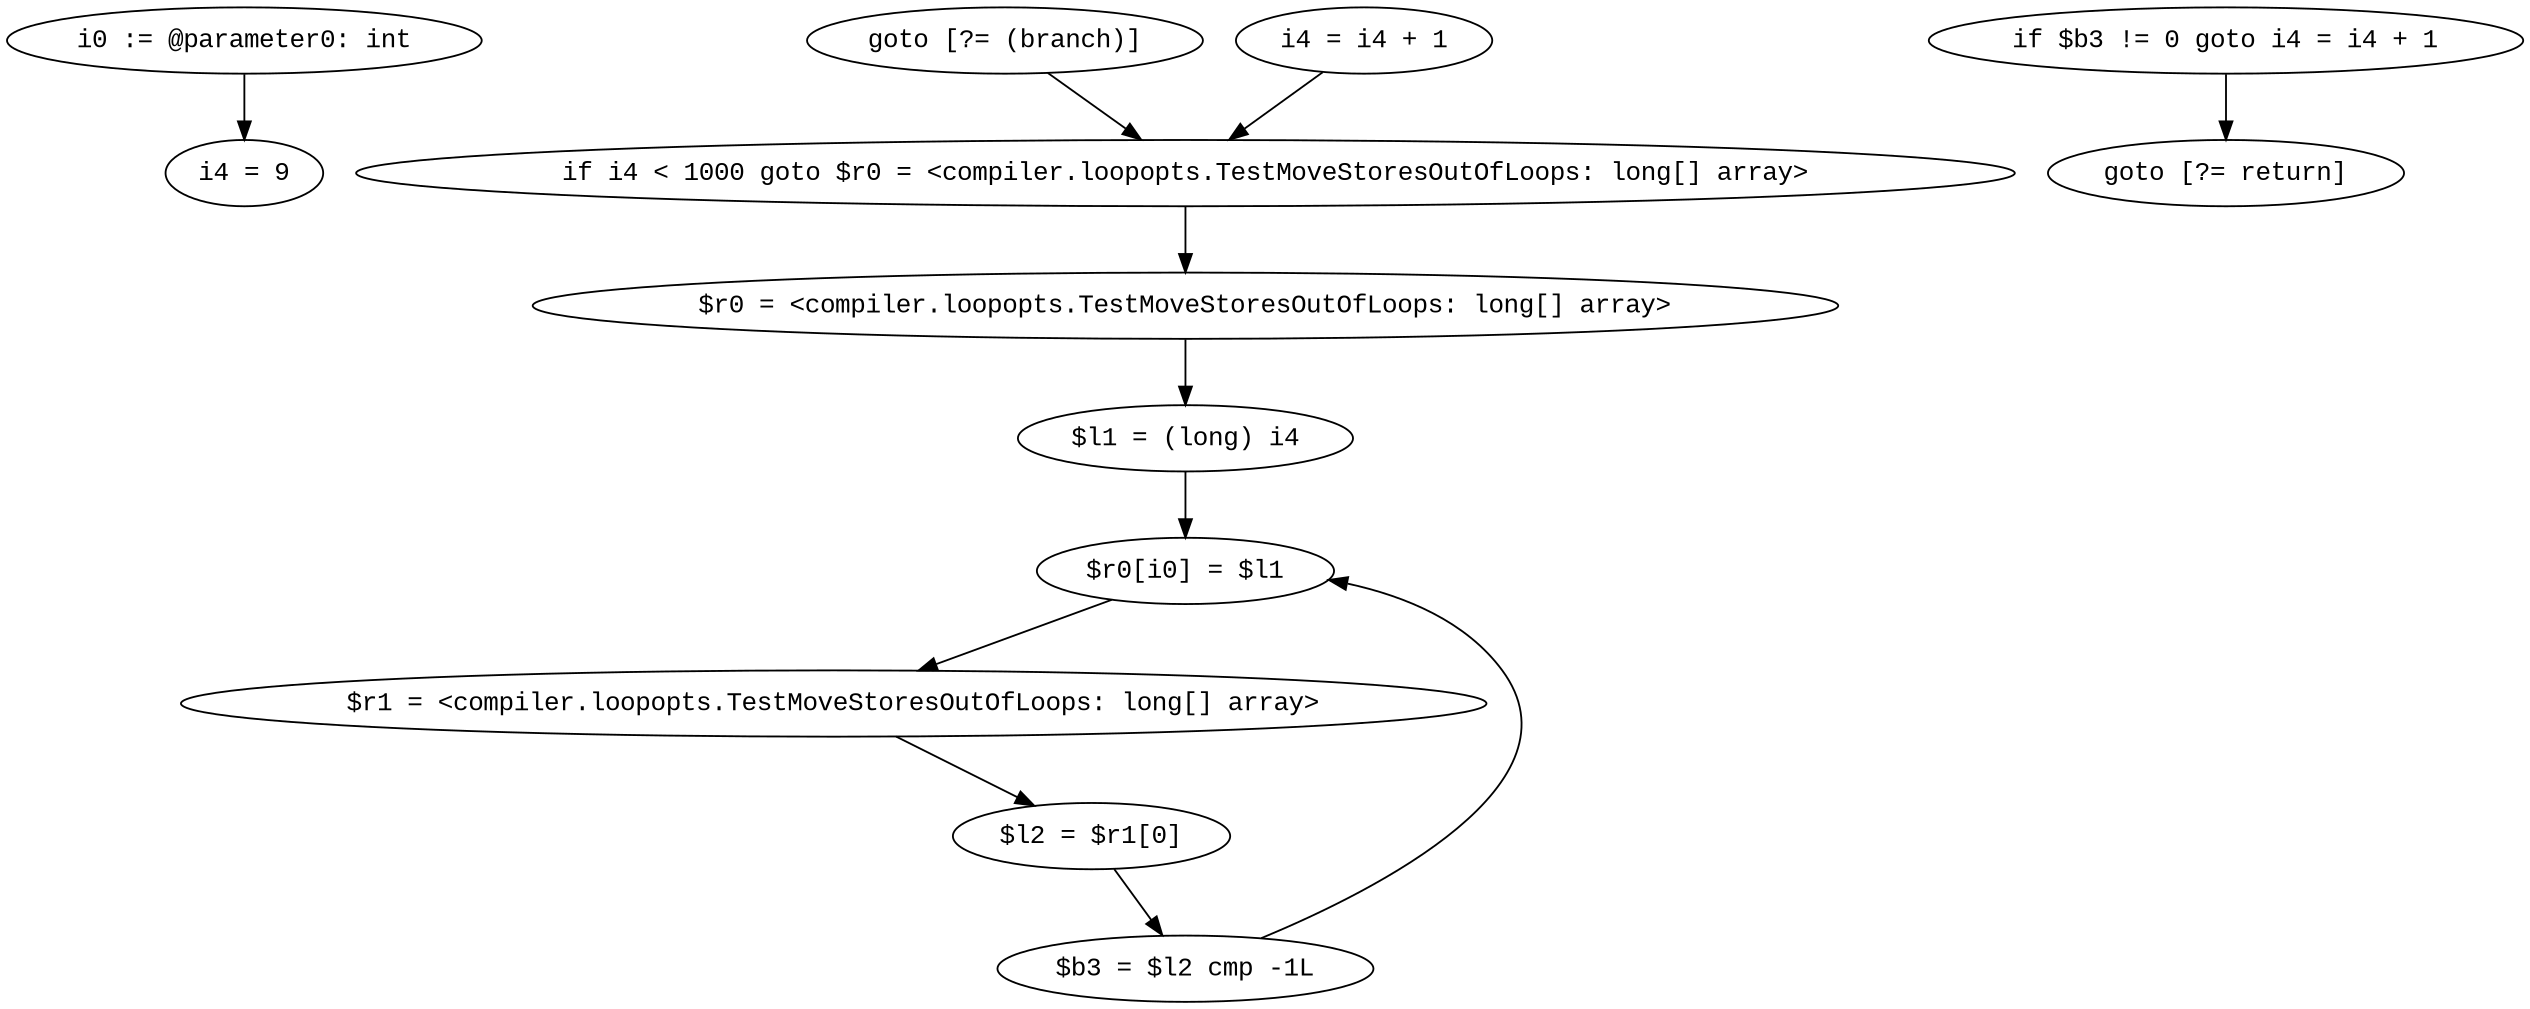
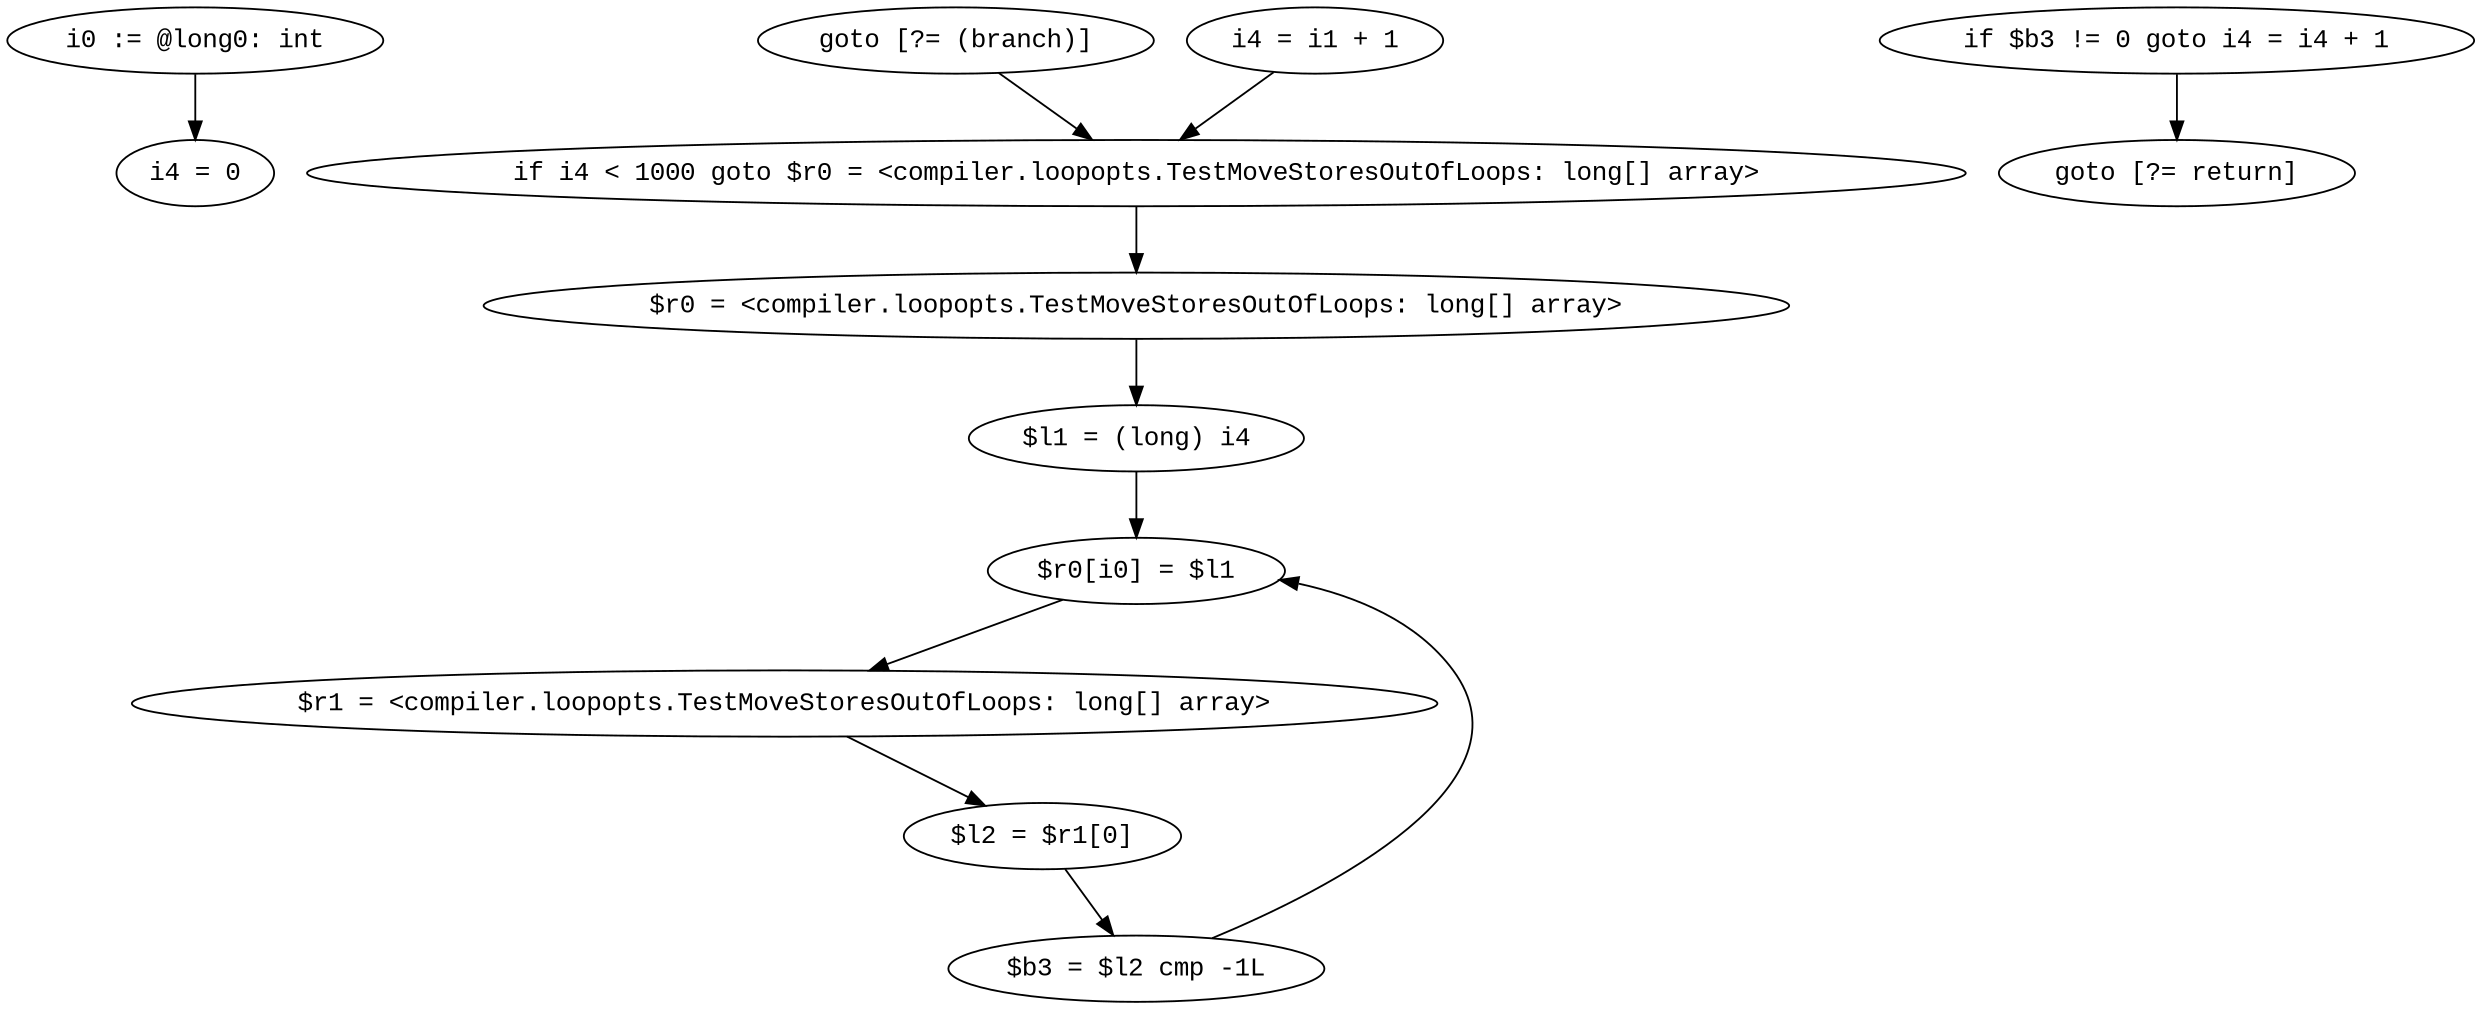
node "i0 := @parameter0: int": label "i0 := @parameter0: int" -> "i0 := @long0: int"
node "i4 = i4 + 1": label "i4 = i4 + 1" -> "i4 = i1 + 1"
node "i4 = 9": label "i4 = 9" -> "i4 = 0"
